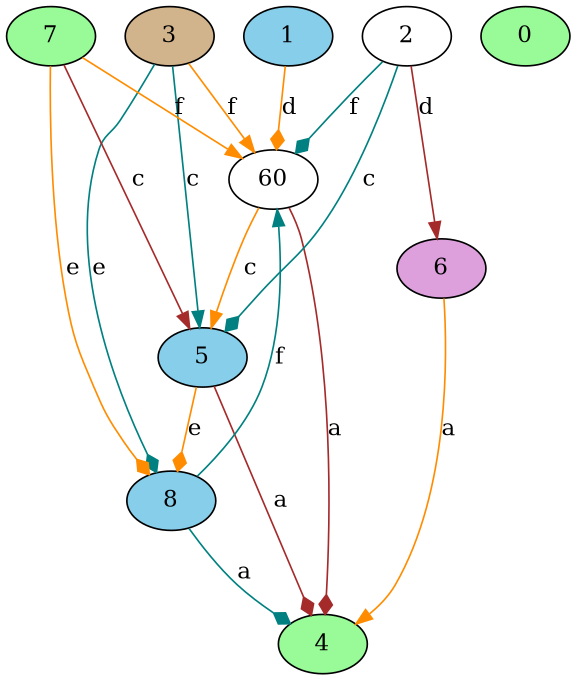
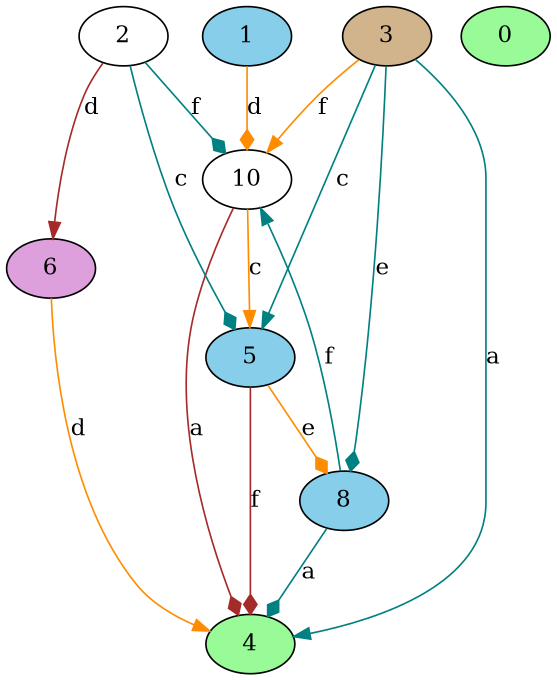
node "7": removed
node "60": label "60" -> "10"
edge "3" -> "4": added, label "a"
edge "6" -> "4": label "a" -> "d"
edge "5" -> "4": label "a" -> "f"
